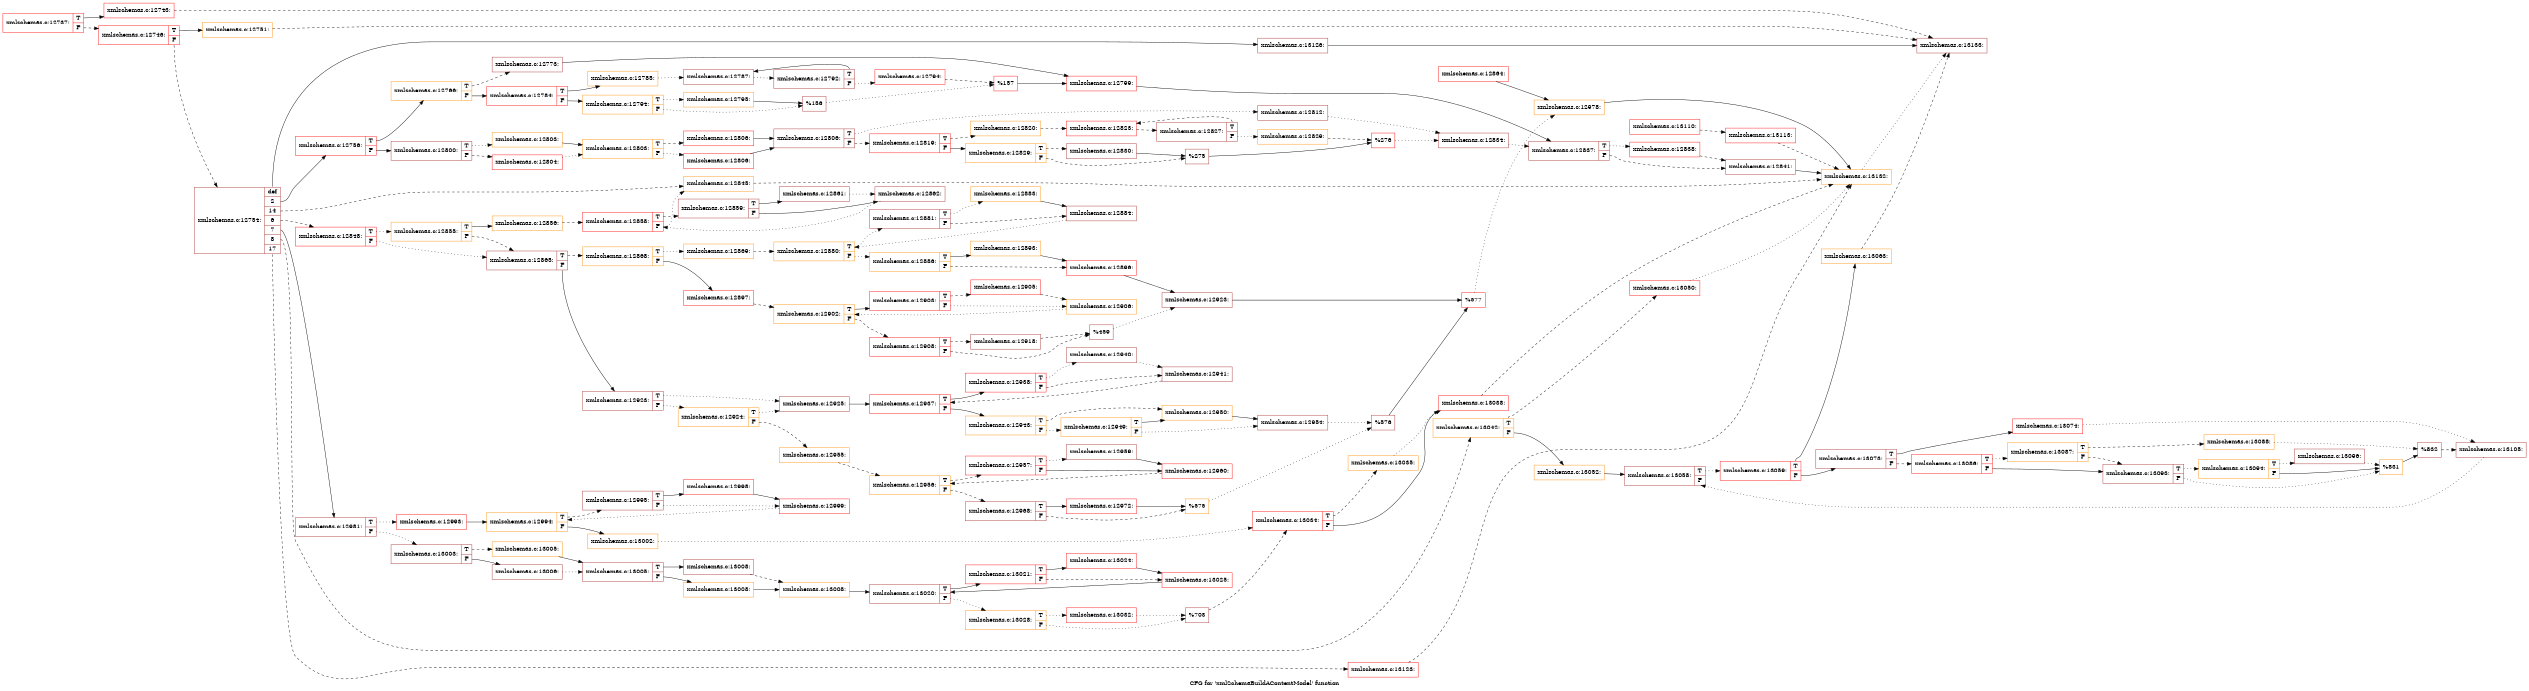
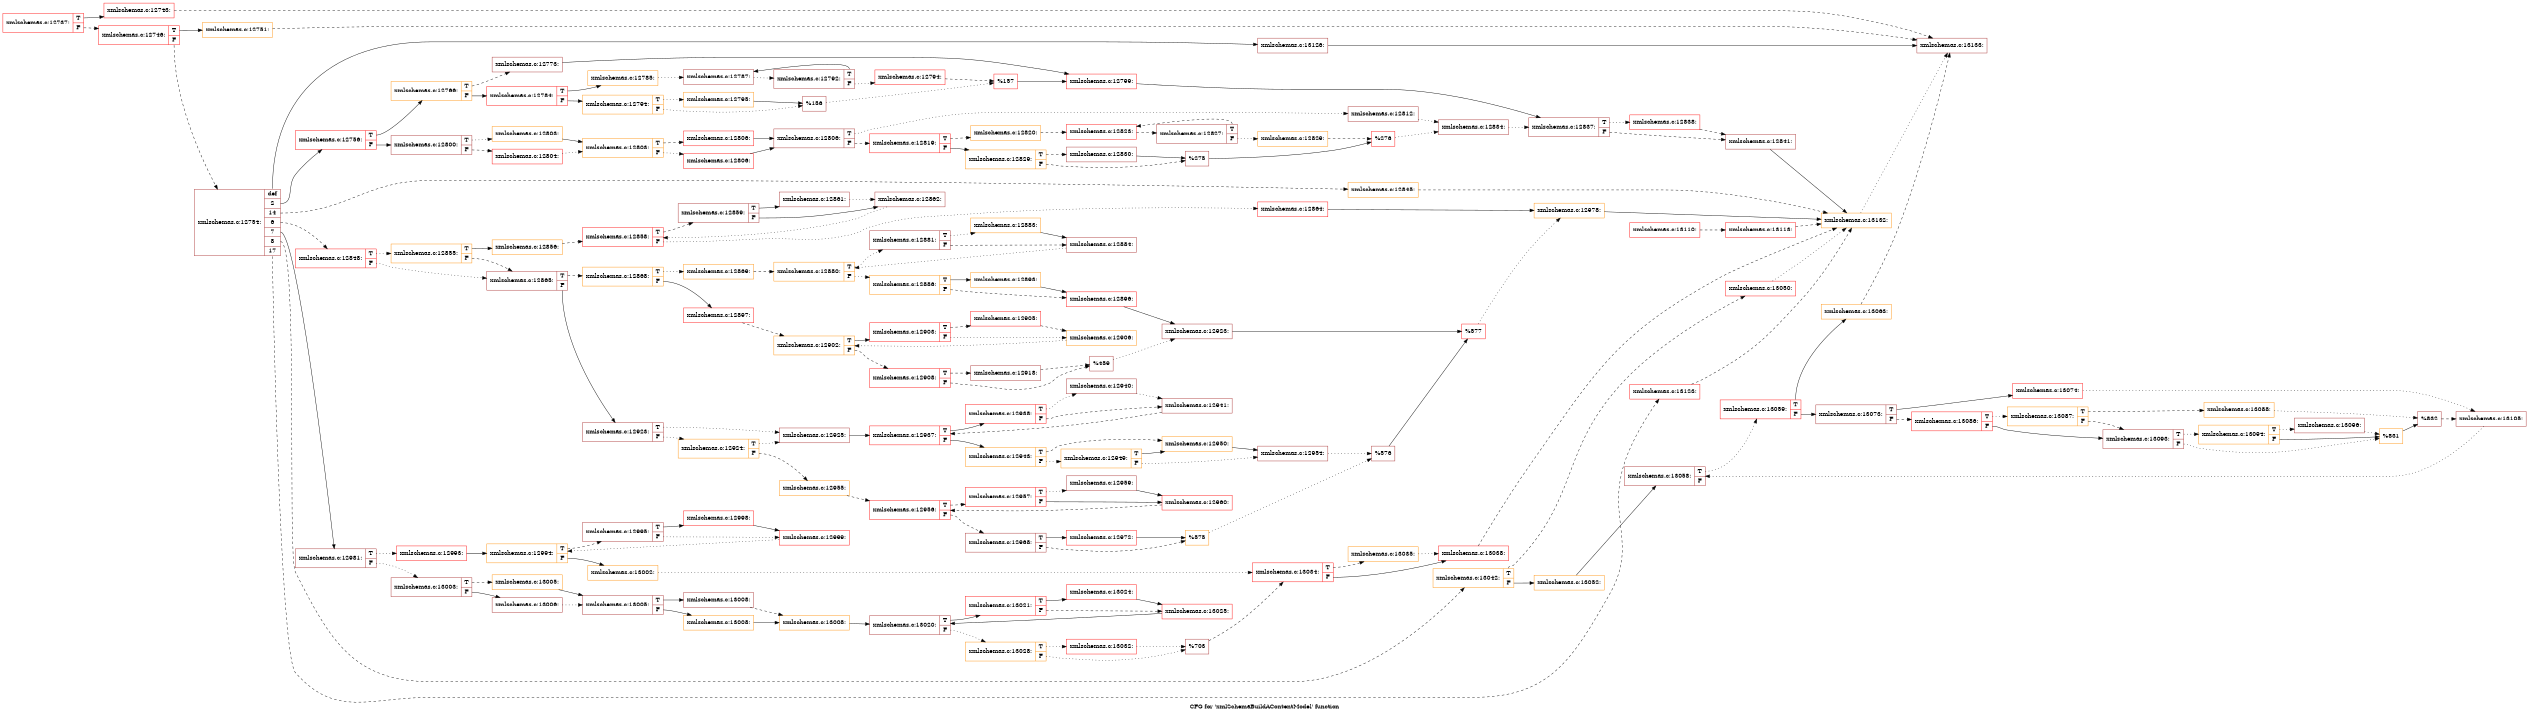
edge "xmlschemas.c:12858:" -> "xmlschemas.c:12845:": now "xmlschemas.c:12858:" -> "xmlschemas.c:12864:"
node "xmlschemas.c:12956:": color darkorange -> red
